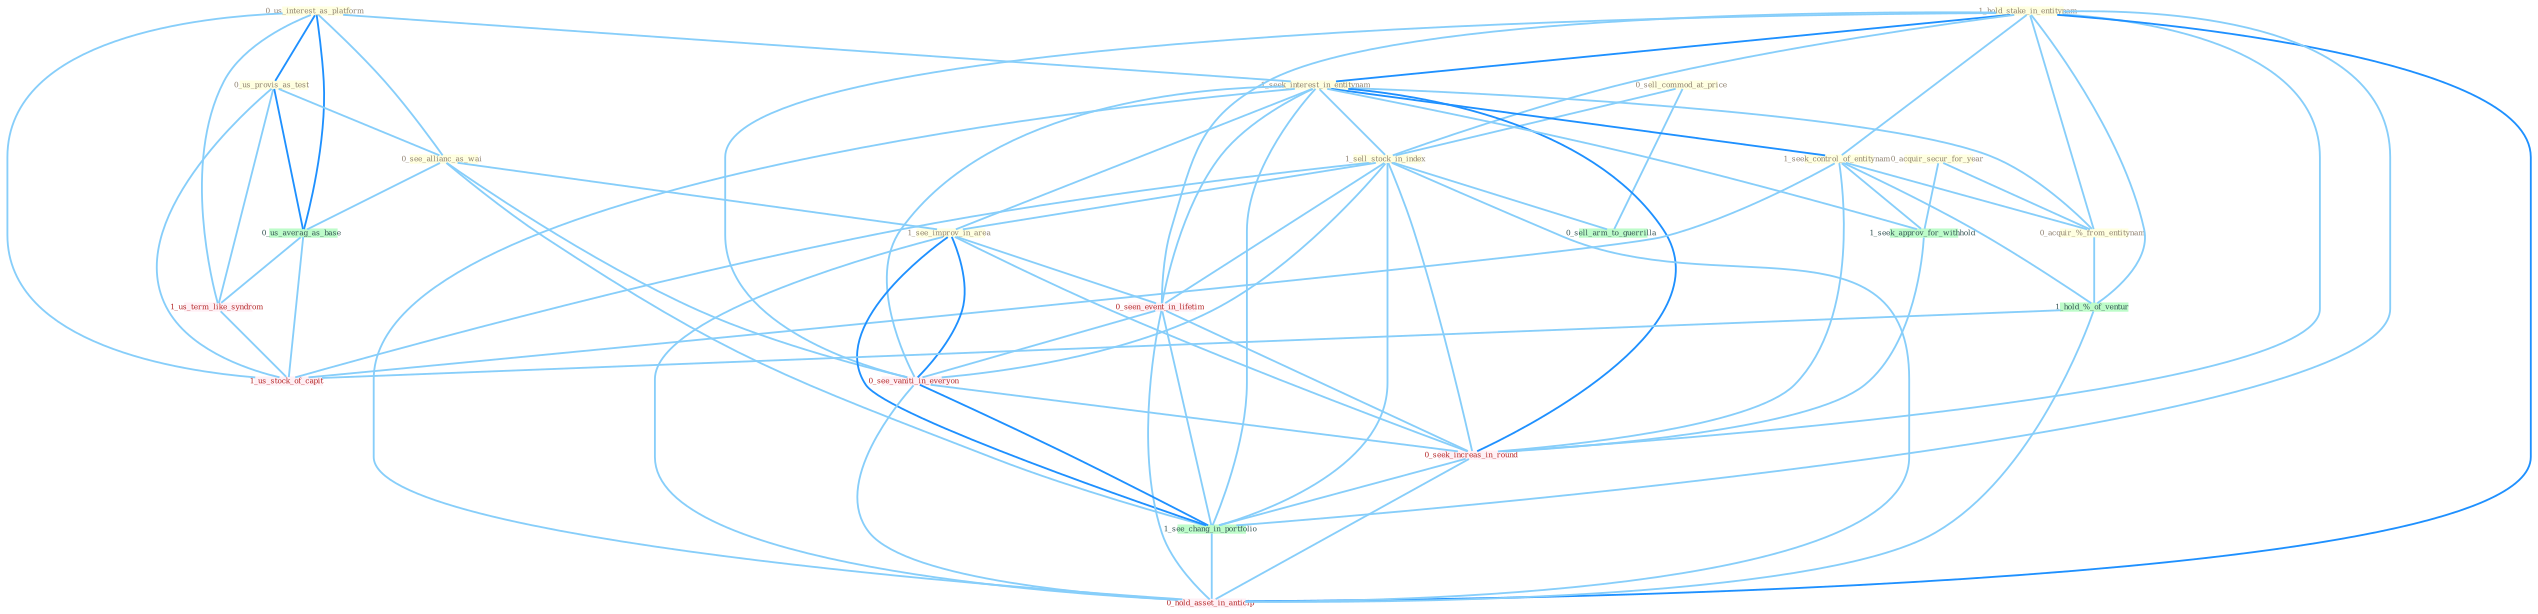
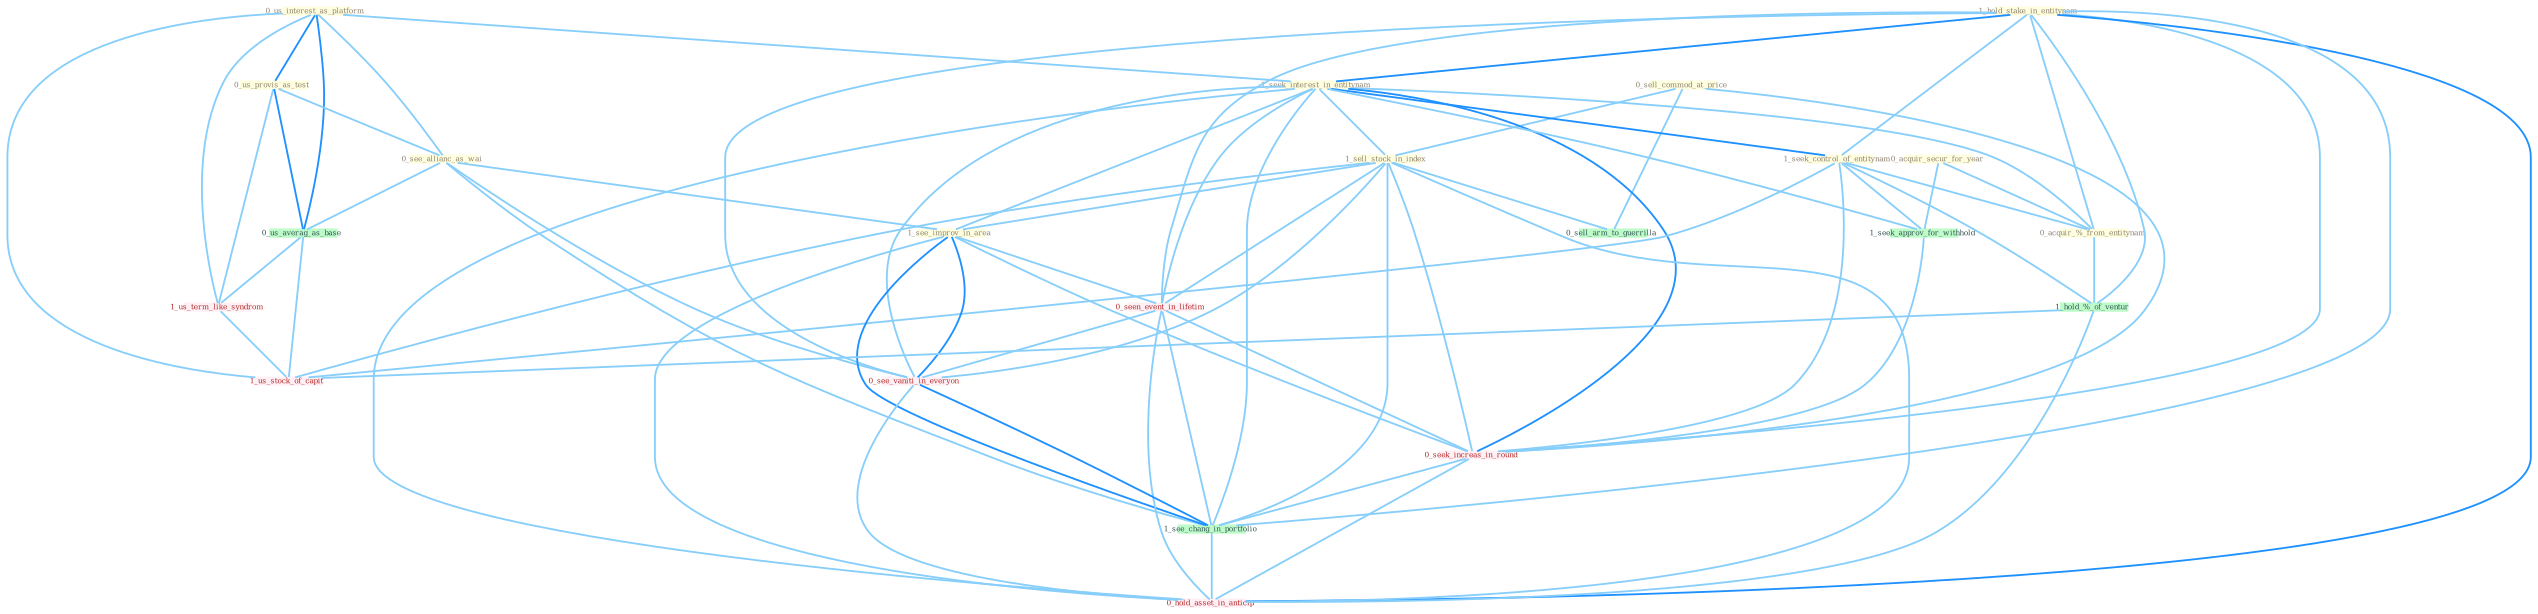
edge "1_hold_stake_in_entitynam" -- "1_sell_stock_in_index": removed
edge "0_us_provis_as_test" -- "1_us_stock_of_capit": removed
edge "0_see_vaniti_in_everyon" -- "0_seek_increas_in_round": now "0_sell_commod_at_price" -- "0_seek_increas_in_round"
